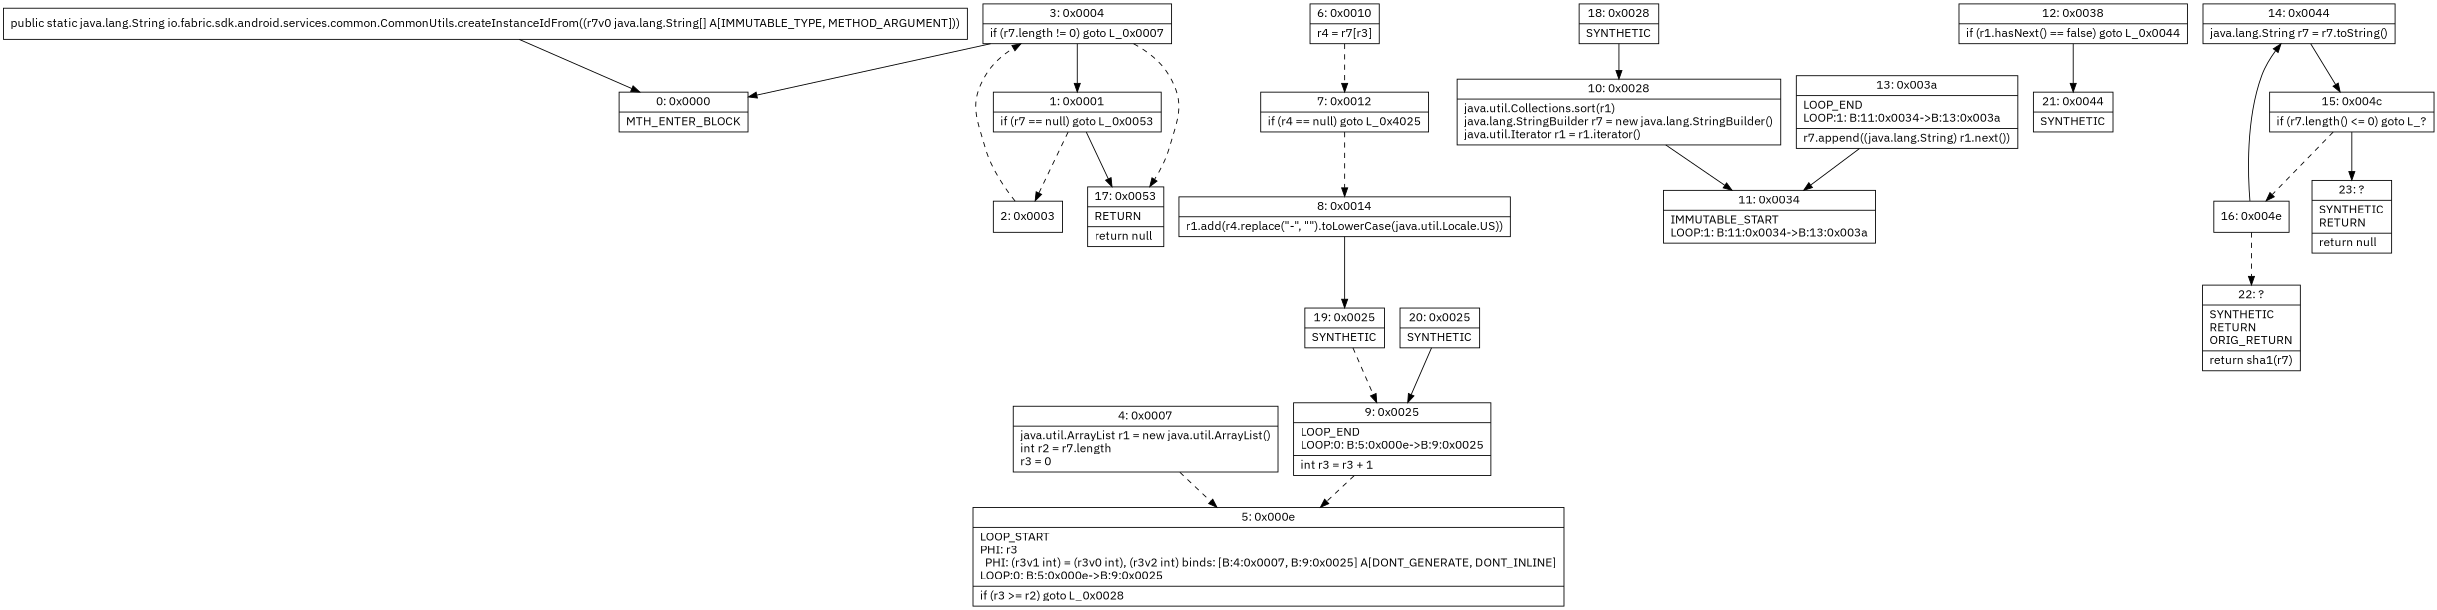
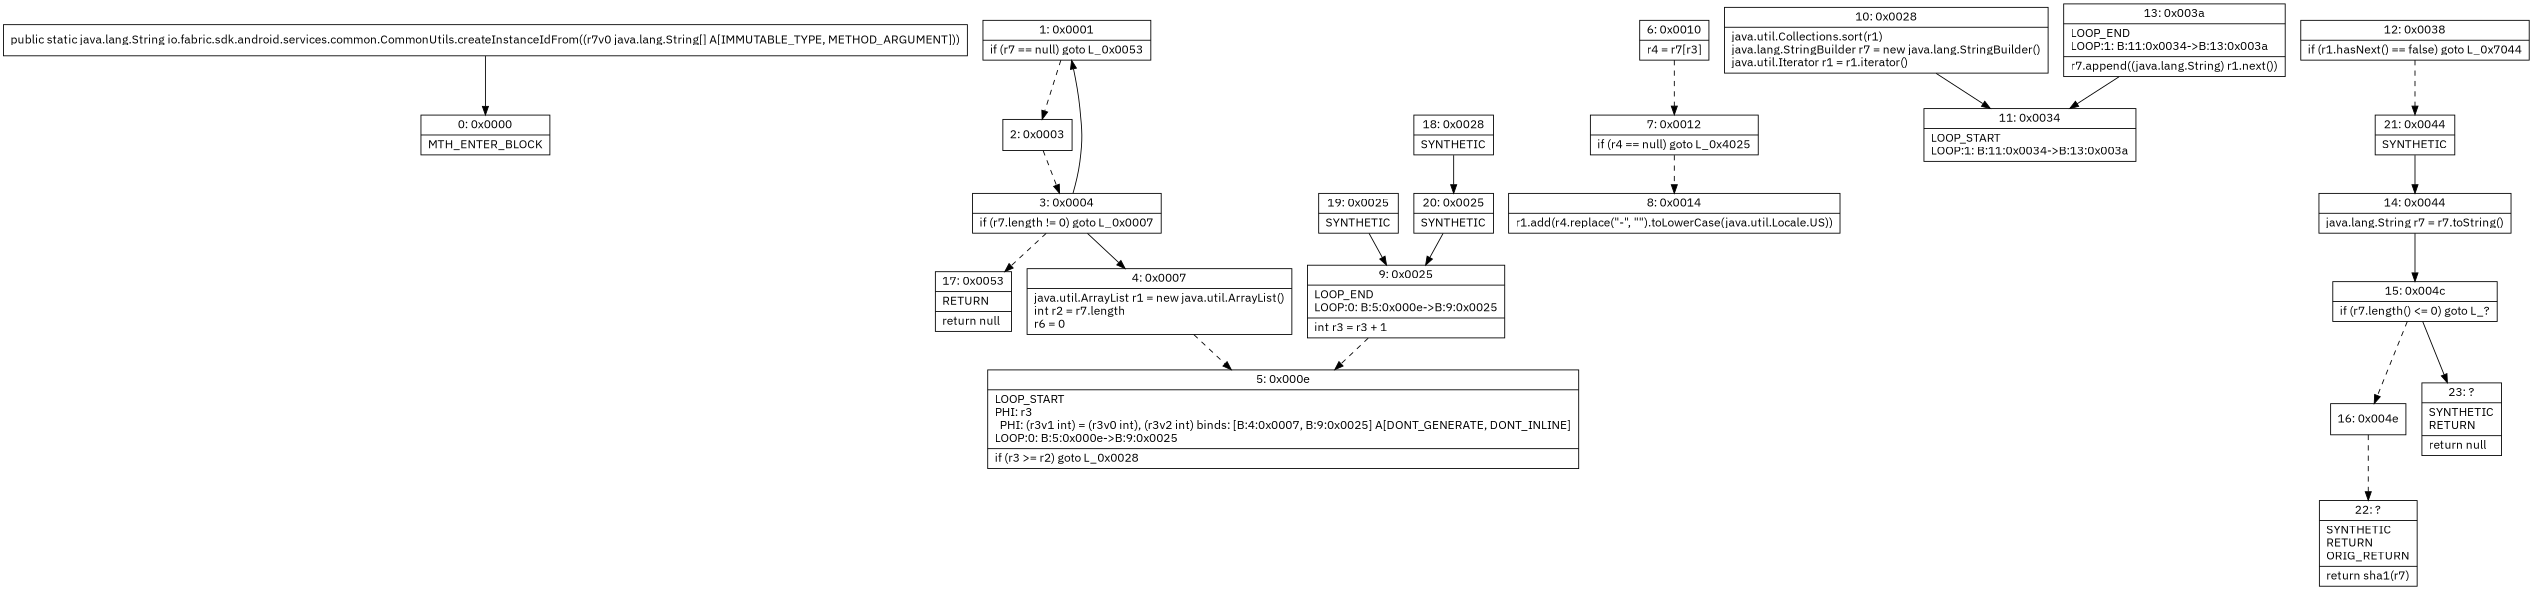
node "12: 0x0038": text "if (r1.hasNext() == false) goto L_0x0044" -> "if (r1.hasNext() == false) goto L_0x7044"
edge "18: 0x0028" -> "10: 0x0028": now "18: 0x0028" -> "20: 0x0025"
edge "12: 0x0038" -> "21: 0x0044": style solid -> dashed
edge "3: 0x0004" -> "0: 0x0000": now "3: 0x0004" -> "4: 0x0007"
edge "16: 0x004e" -> "14: 0x0044": now "21: 0x0044" -> "14: 0x0044"
edge "1: 0x0001" -> "17: 0x0053": removed
node "11: 0x0034": text "IMMUTABLE_START" -> "LOOP_START"
edge "8: 0x0014" -> "19: 0x0025": removed
edge "19: 0x0025" -> "9: 0x0025": style dashed -> solid
node "4: 0x0007": text "r3 = 0" -> "r6 = 0"
